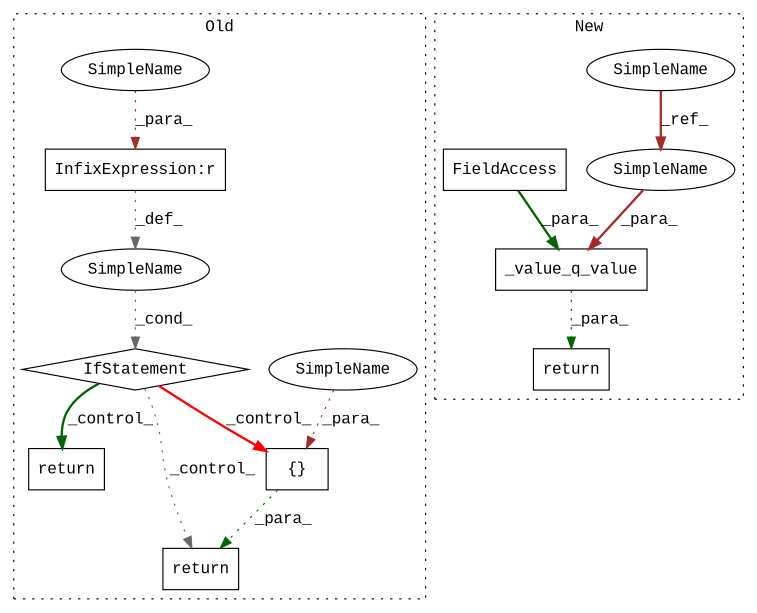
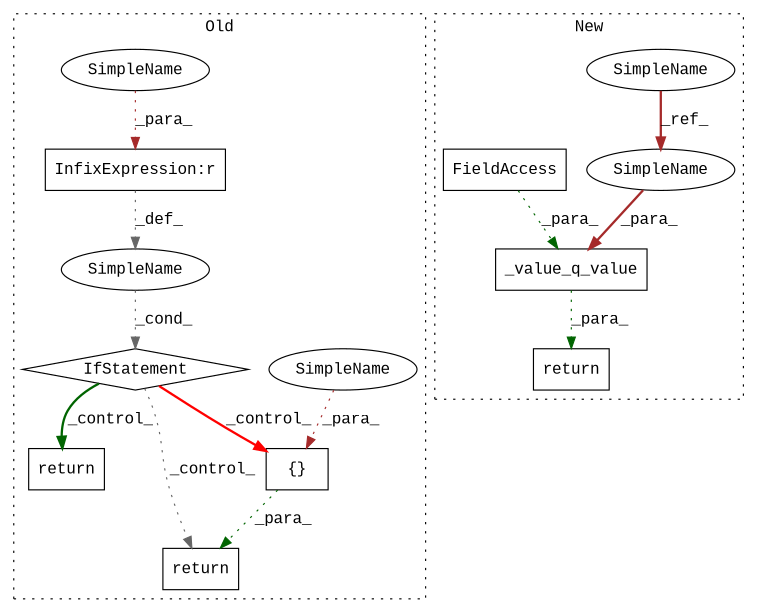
edge "FieldAccess" -> "_value_q_value": style bold -> dotted
